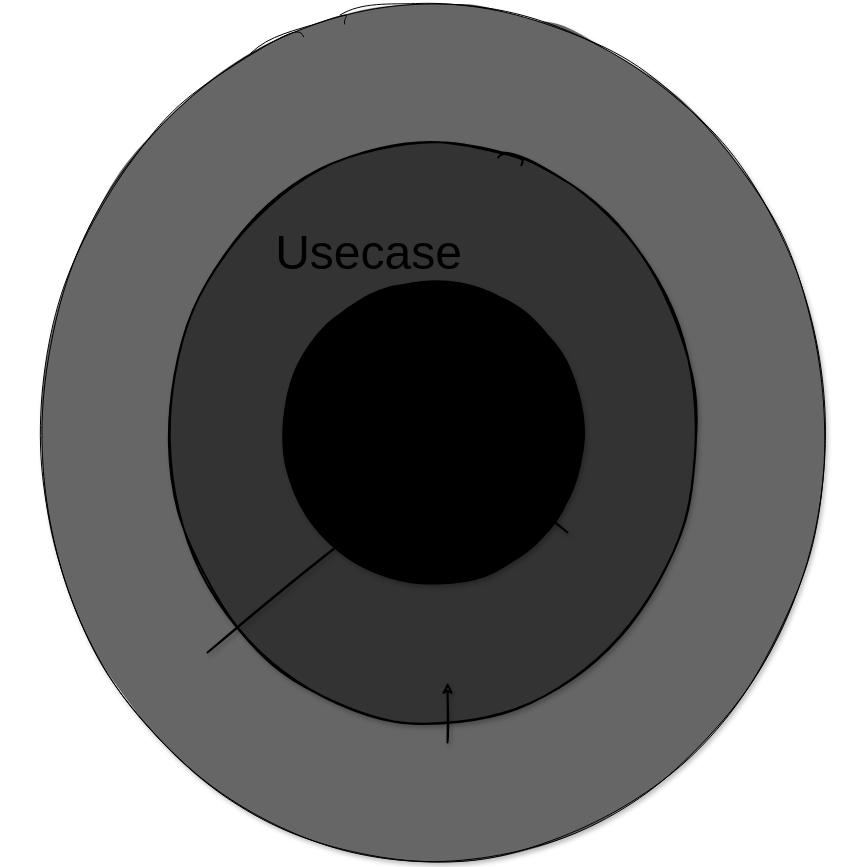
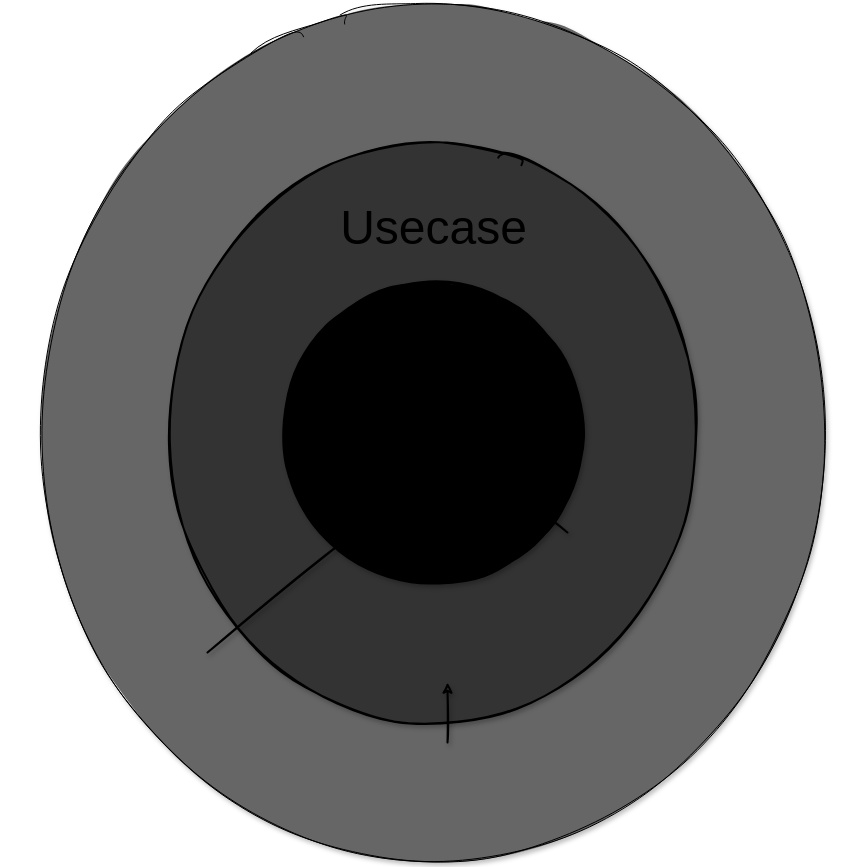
node "Usecase": moved (368, 253) -> (433, 228)
